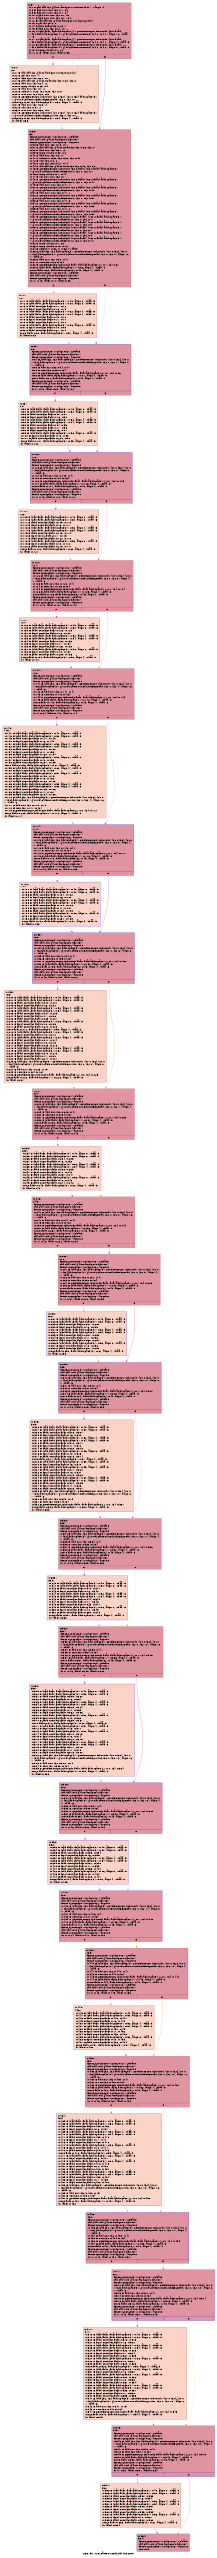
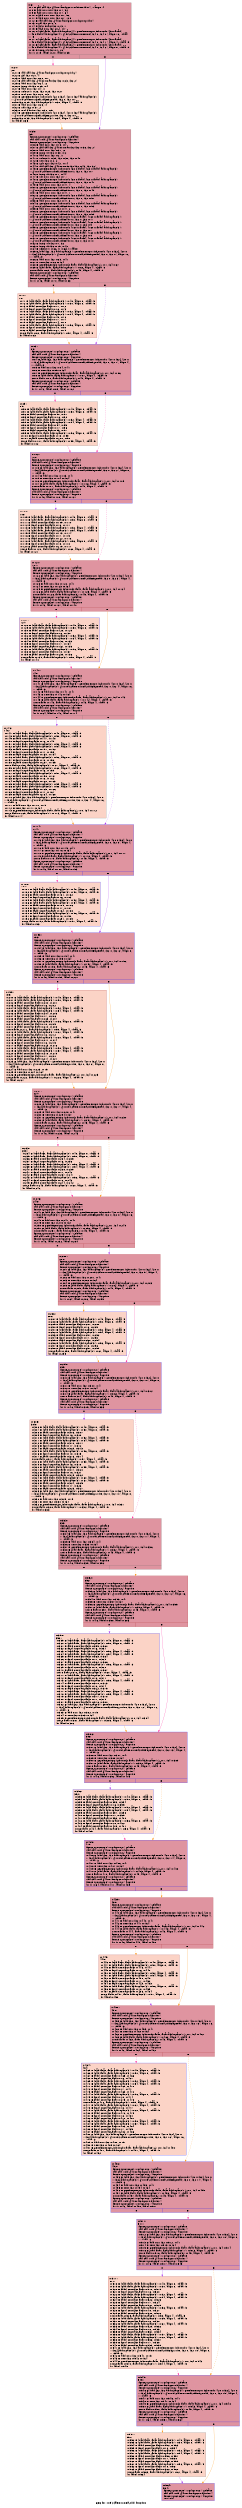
node "%20:": text "%33 = mul nsw i32 %32, %5" -> "%33 = mul barrier i32 %32, %5"
node "%108:": text "%116 = fmul inrow float %17, %115" -> "%116 = fmul contract float %17, %115"
node "%339:": removed
